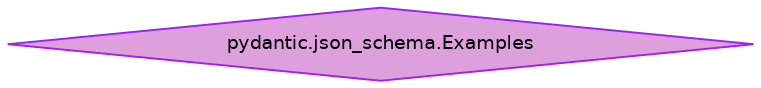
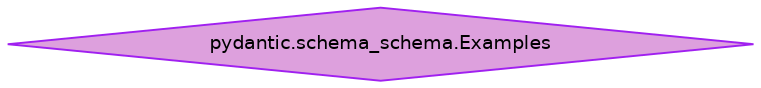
node "pydantic.json_schema.Examples": label "pydantic.json_schema.Examples" -> "pydantic.schema_schema.Examples"
